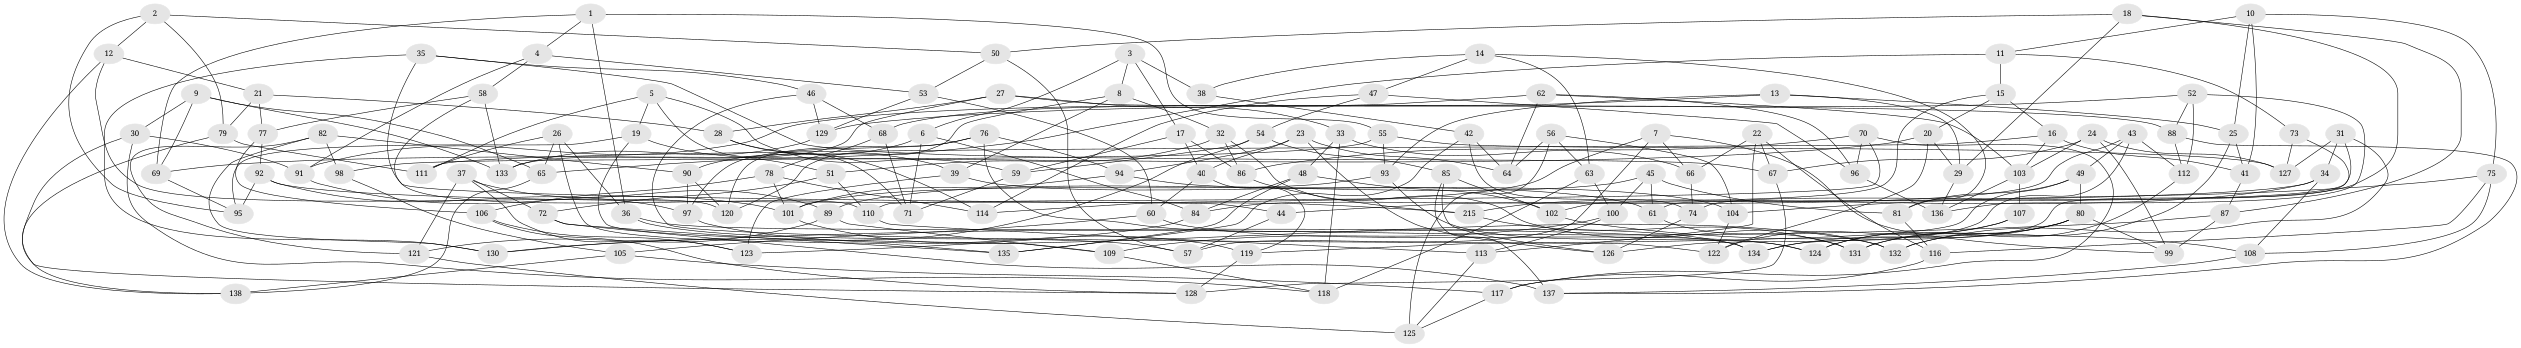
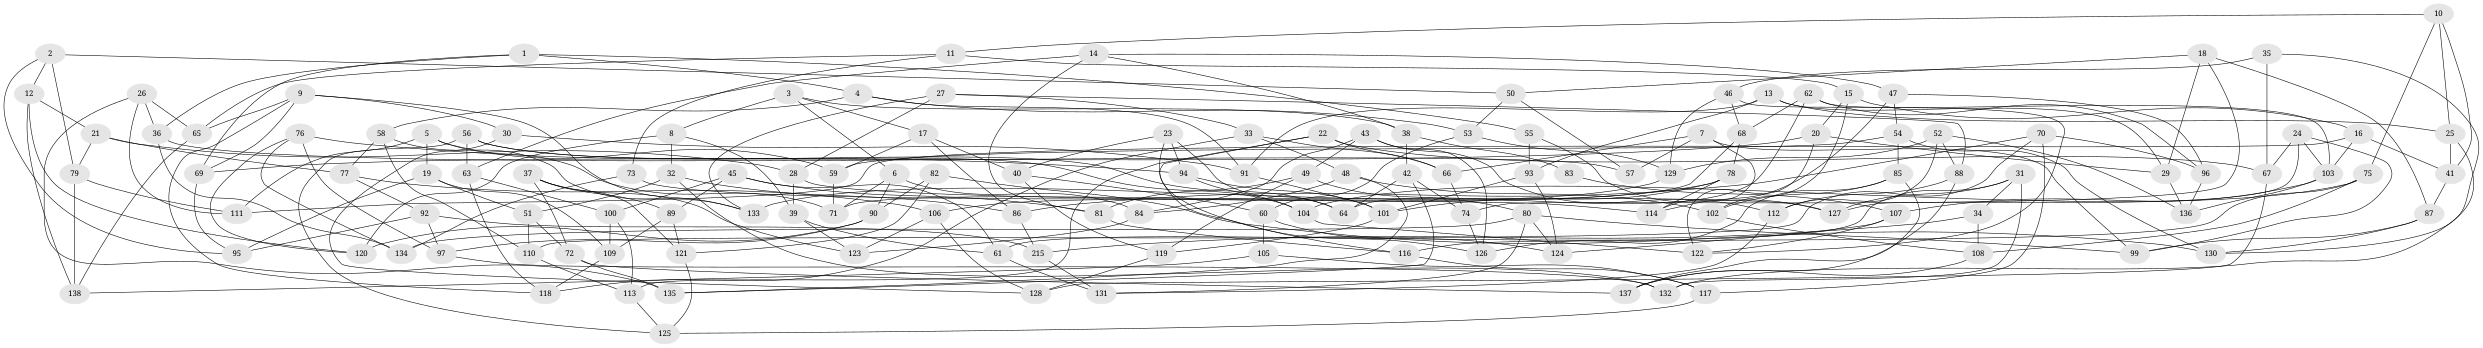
node "98": removed
node "83": added
node "44": removed
edge "30" -- "118": now "9" -- "118"
